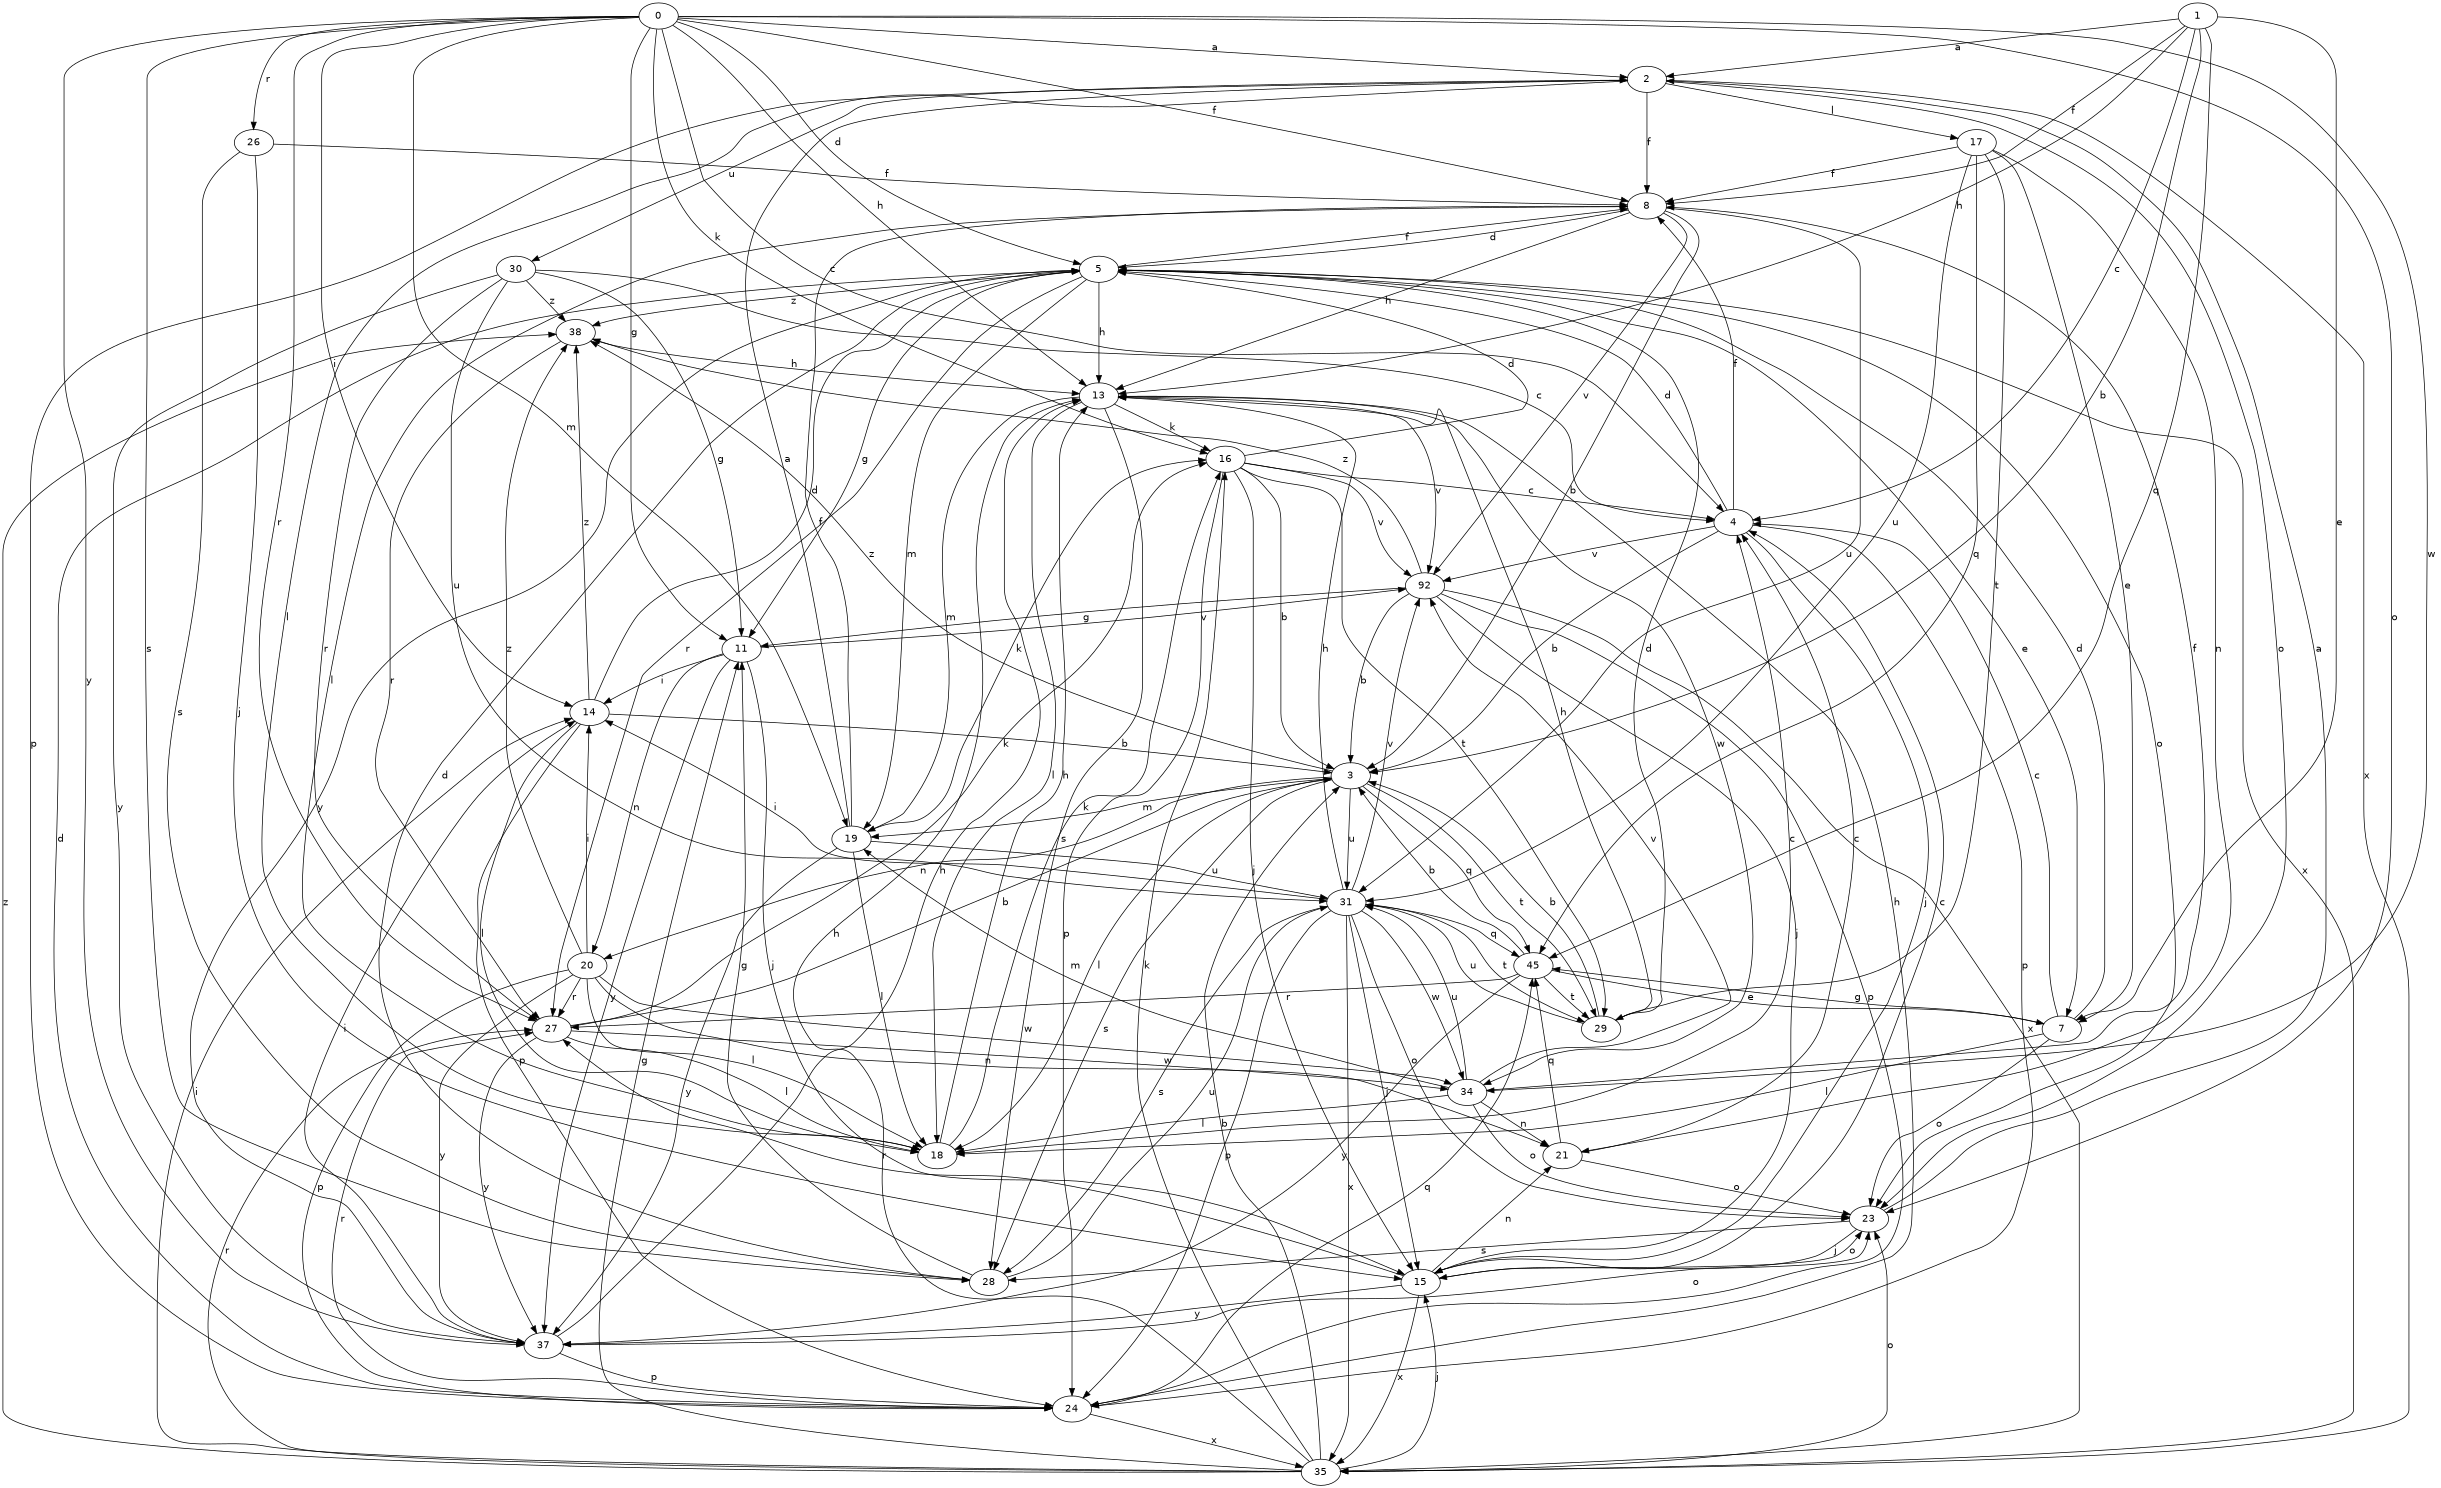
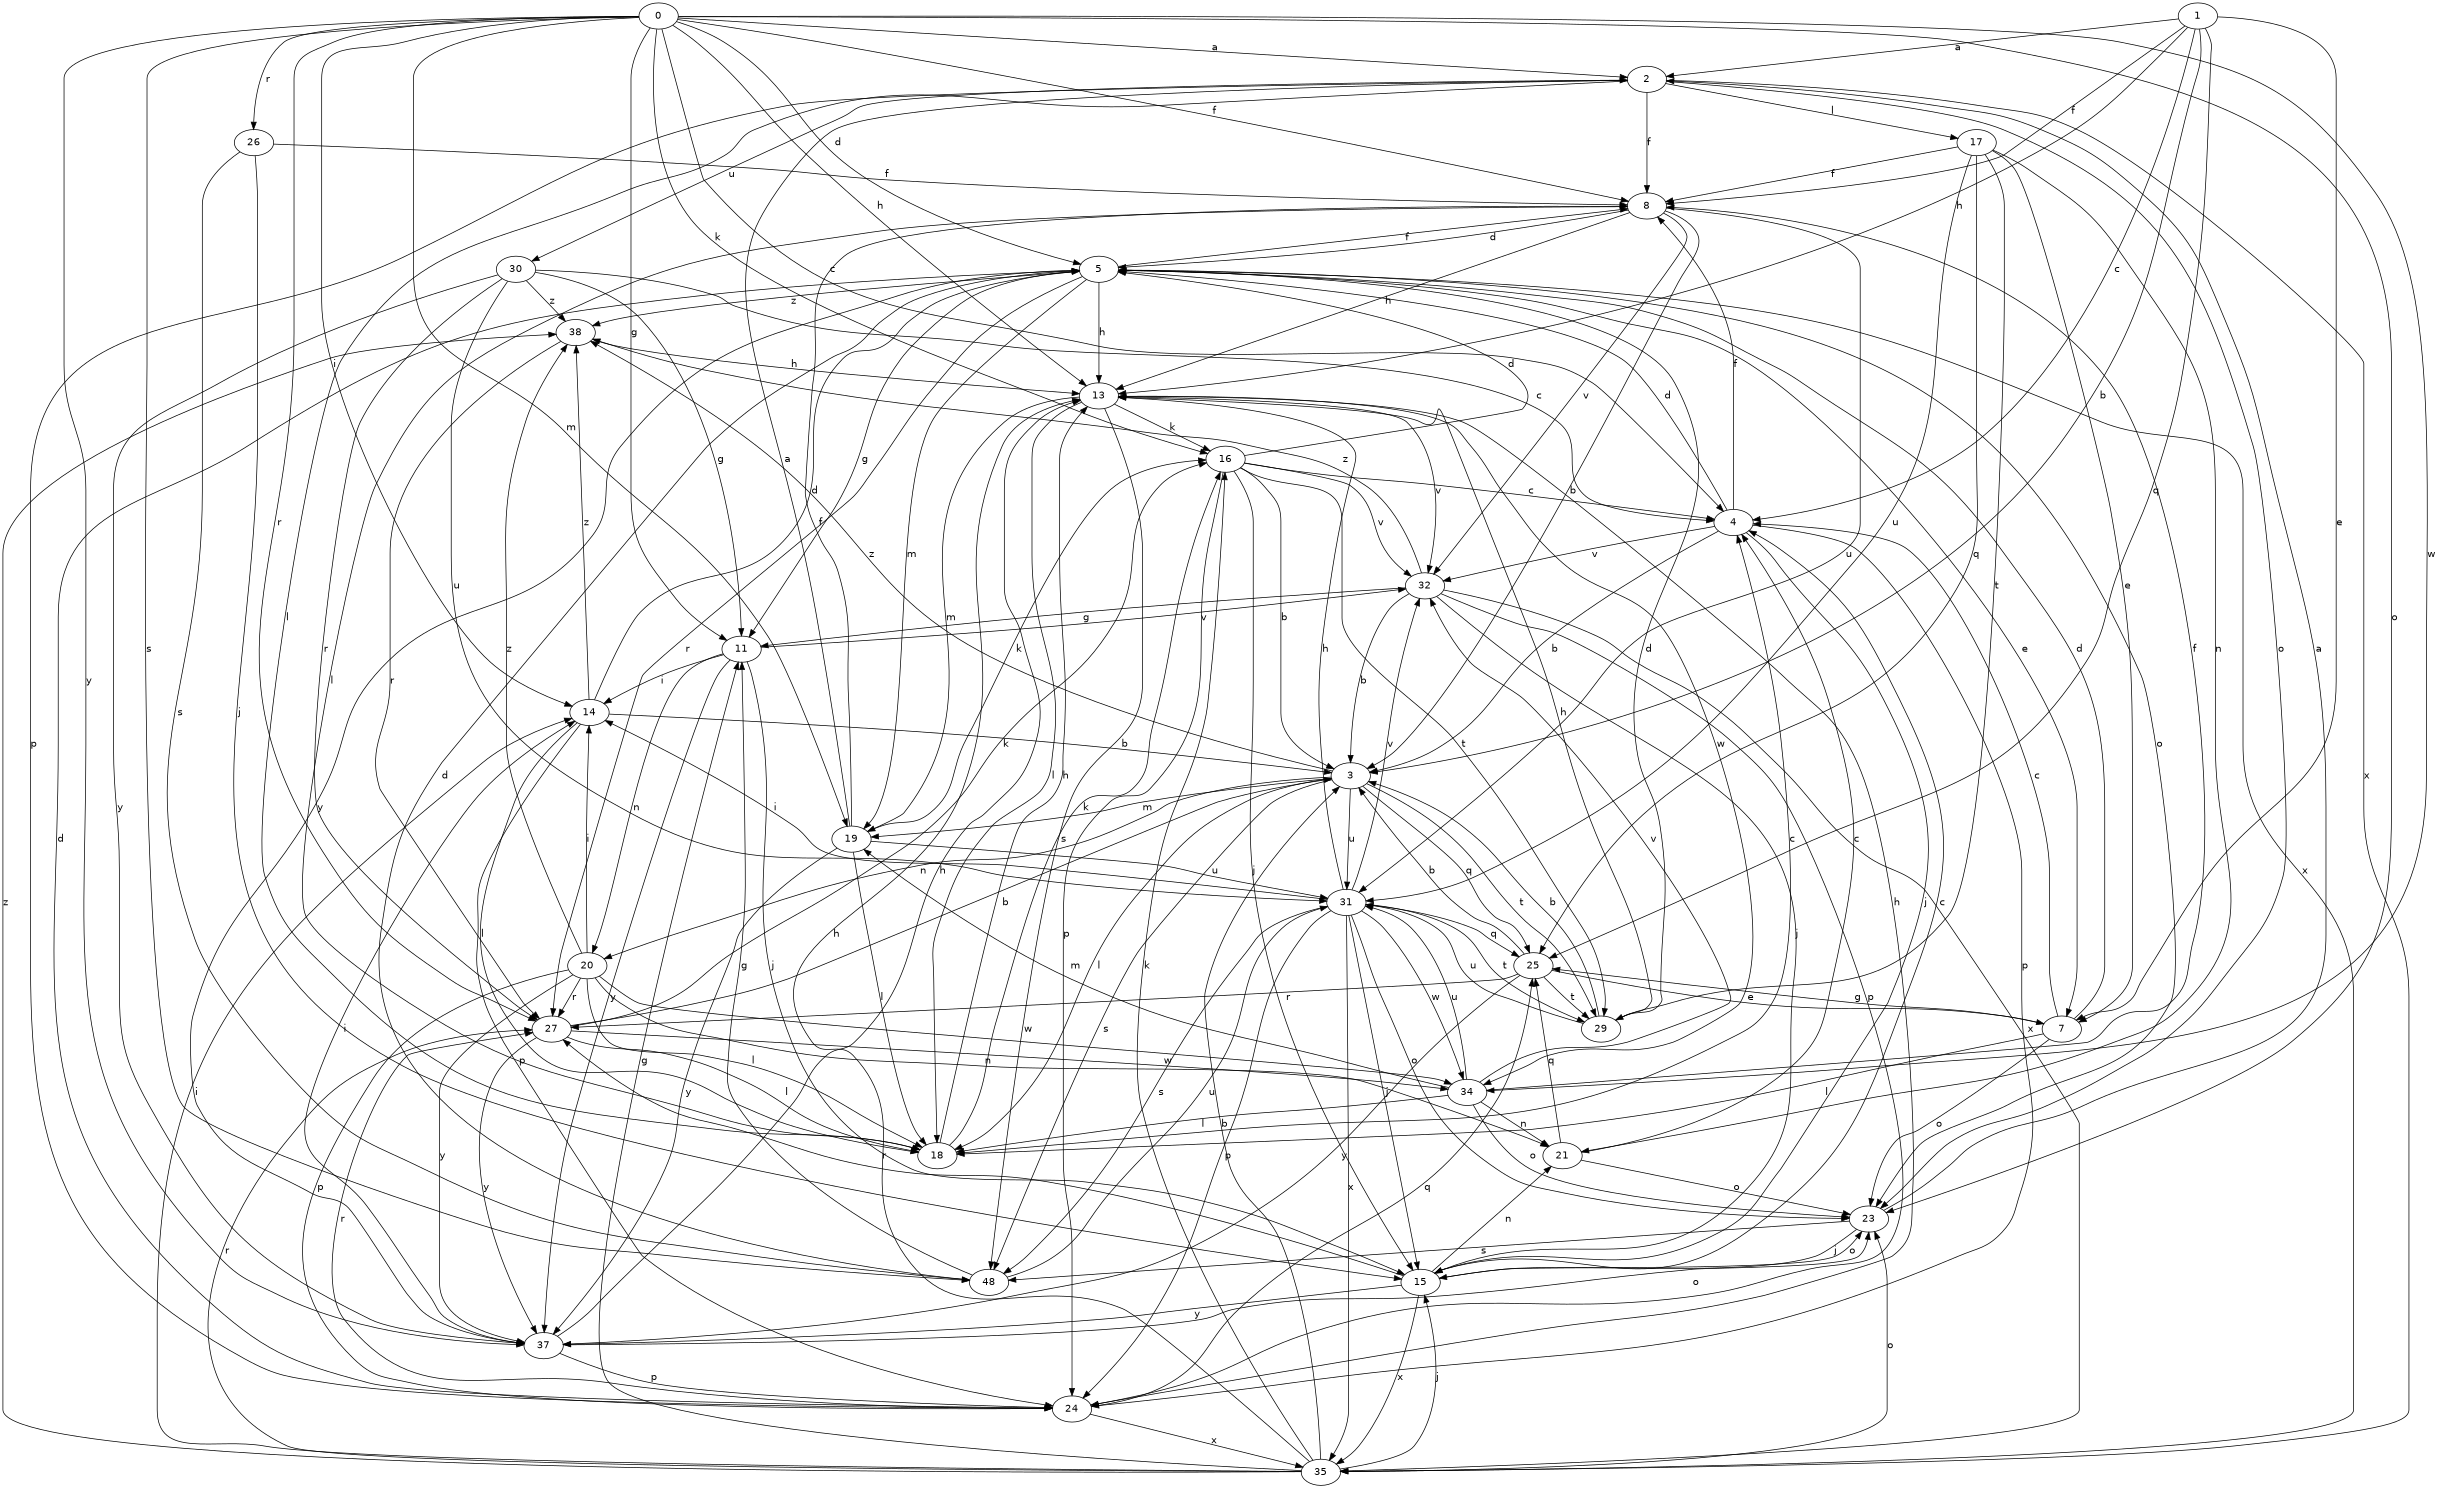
node "92": label "92" -> "32"
node "45": label "45" -> "25"
node "28": label "28" -> "48"
